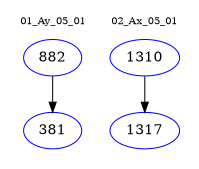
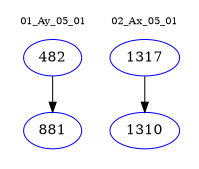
node "882": label "882" -> "482"
edge "1310" -> "1317": reversed
node "381": label "381" -> "881"
